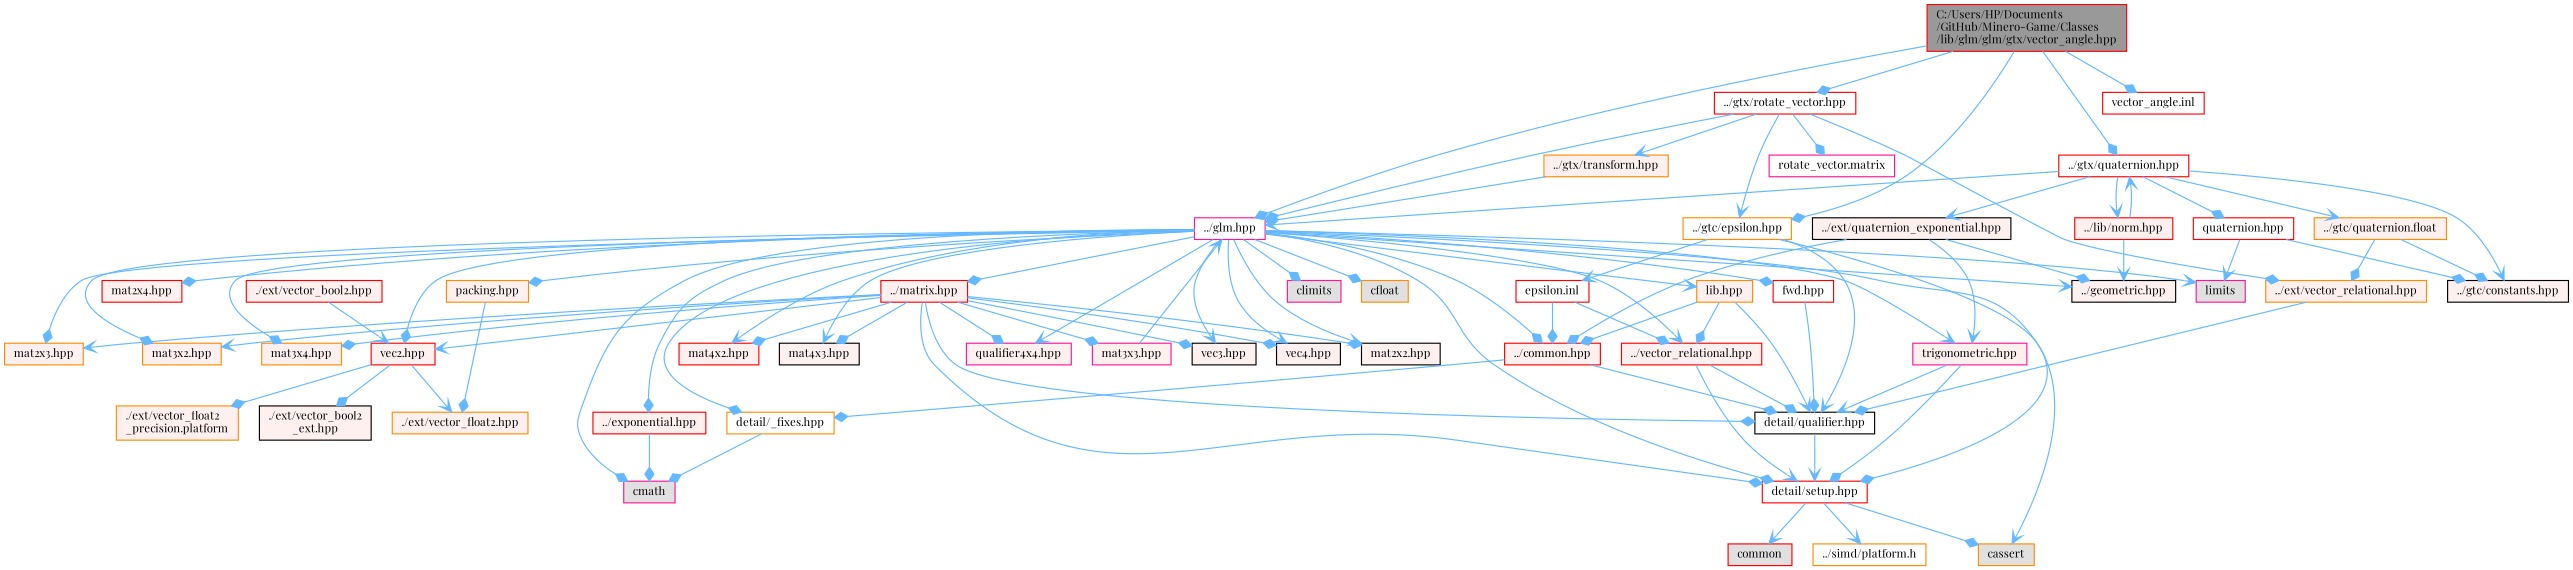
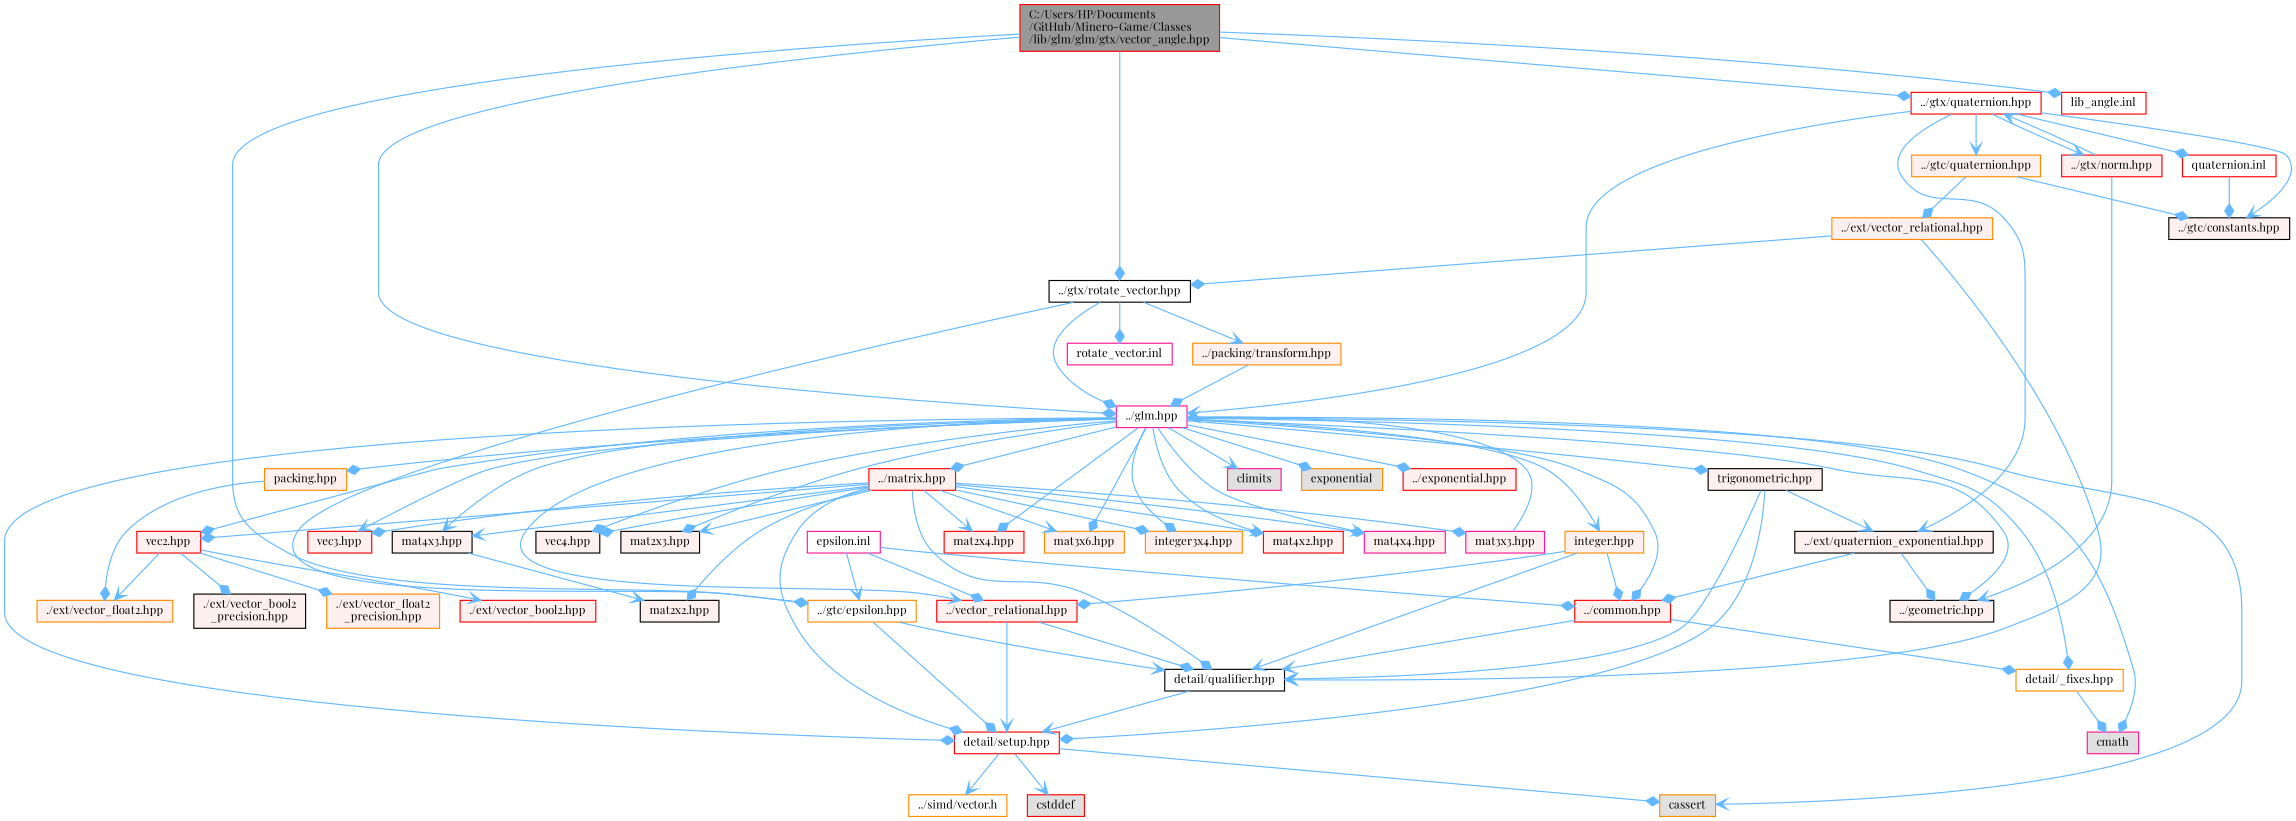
node "../gtx/rotate_vector.hpp": color red -> black
node "vector_angle.inl": label "vector_angle.inl" -> "lib_angle.inl"
edge "../gtx/rotate_vector.hpp" -> "../gtc/epsilon.hpp": arrowhead vee -> diamond
node "../gtx/transform.hpp": label "../gtx/transform.hpp" -> "../packing/transform.hpp"
node "rotate_vector.matrix": label "rotate_vector.matrix" -> "rotate_vector.inl"
edge "../gtx/rotate_vector.hpp" -> "../ext/vector_relational.hpp": reversed
node "../lib/norm.hpp": label "../lib/norm.hpp" -> "../gtx/norm.hpp"
node "quaternion.hpp": label "quaternion.hpp" -> "quaternion.inl"
node "../gtc/quaternion.float": label "../gtc/quaternion.float" -> "../gtc/quaternion.hpp"
edge "../glm.hpp" -> "trigonometric.hpp": arrowhead vee -> diamond
edge "../glm.hpp" -> "climits": arrowhead diamond -> vee
edge "../gtc/epsilon.hpp" -> "epsilon.inl": reversed
edge "../glm.hpp" -> "../geometric.hpp": arrowhead vee -> diamond
edge "../ext/quaternion_exponential.hpp" -> "trigonometric.hpp": reversed
node "cfloat": label "cfloat" -> "exponential"
node "epsilon.inl": color red -> deeppink
node "lib.hpp": label "lib.hpp" -> "integer.hpp"
node "fwd.hpp": removed
node "limits": removed
edge "../glm.hpp" -> "vec4.hpp": arrowhead vee -> diamond
edge "../glm.hpp" -> "mat2x2.hpp": now "mat4x3.hpp" -> "mat2x2.hpp"
edge "./ext/vector_bool2.hpp" -> "vec2.hpp": reversed
edge "../matrix.hpp" -> "mat4x3.hpp": arrowhead diamond -> vee
edge "../matrix.hpp" -> "vec2.hpp": arrowhead vee -> diamond
node "mat2x3.hpp": color darkorange -> black
node "mat3x2.hpp": label "mat3x2.hpp" -> "mat3x6.hpp"
node "mat3x4.hpp": label "mat3x4.hpp" -> "integer3x4.hpp"
node "qualifier4x4.hpp": label "qualifier4x4.hpp" -> "mat4x4.hpp"
node "vec3.hpp": color black -> red
node "trigonometric.hpp": color deeppink -> black
edge "../ext/vector_relational.hpp" -> "detail/qualifier.hpp": arrowhead diamond -> vee
edge "../common.hpp" -> "detail/qualifier.hpp": arrowhead diamond -> vee
node "./ext/vector_float2 _precision.platform": label "./ext/vector_float2 _precision.platform" -> "./ext/vector_float2 _precision.hpp"
node "./ext/vector_bool2 _ext.hpp": label "./ext/vector_bool2 _ext.hpp" -> "./ext/vector_bool2 _precision.hpp"
edge "../exponential.hpp" -> "cmath": removed
edge "../matrix.hpp" -> "mat2x4.hpp": added
node "common": label "common" -> "cstddef"
node "../simd/platform.h": label "../simd/platform.h" -> "../simd/vector.h"
